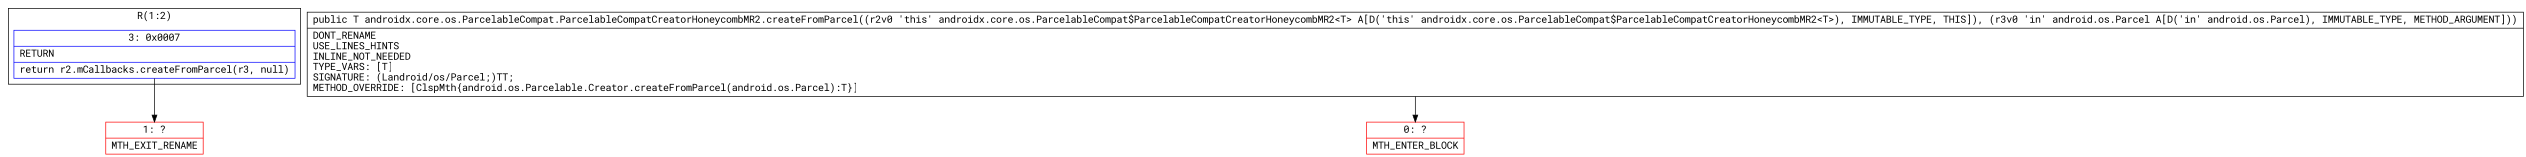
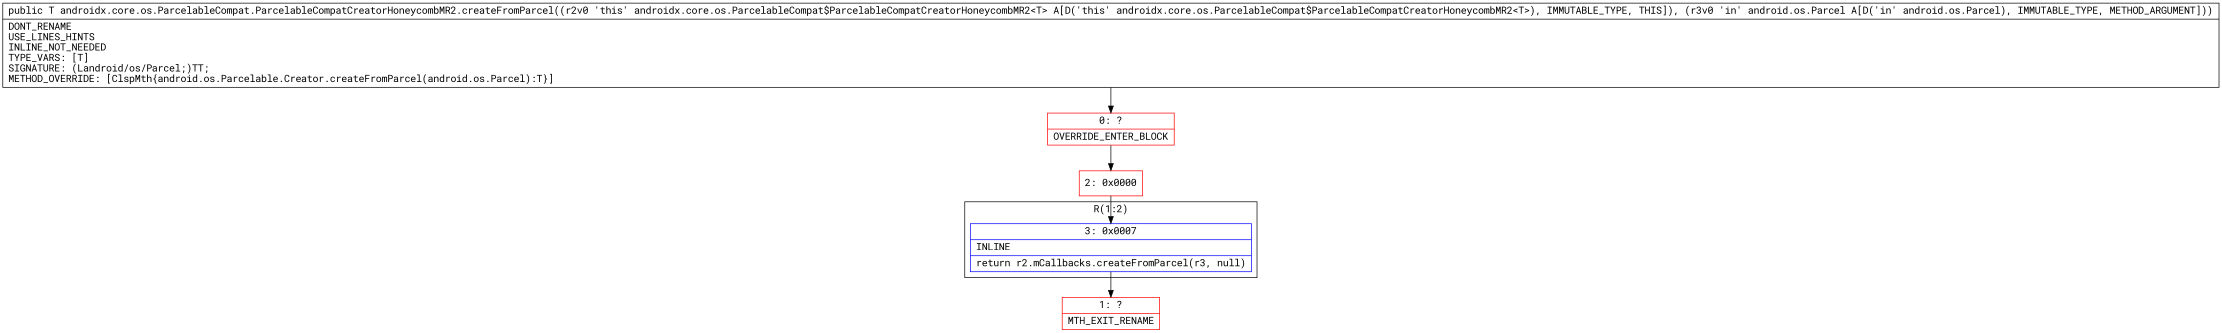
node "3: 0x0007": text "RETURN" -> "INLINE"
node "0: ?": text "MTH_ENTER_BLOCK" -> "OVERRIDE_ENTER_BLOCK"
node "2: 0x0000": added
